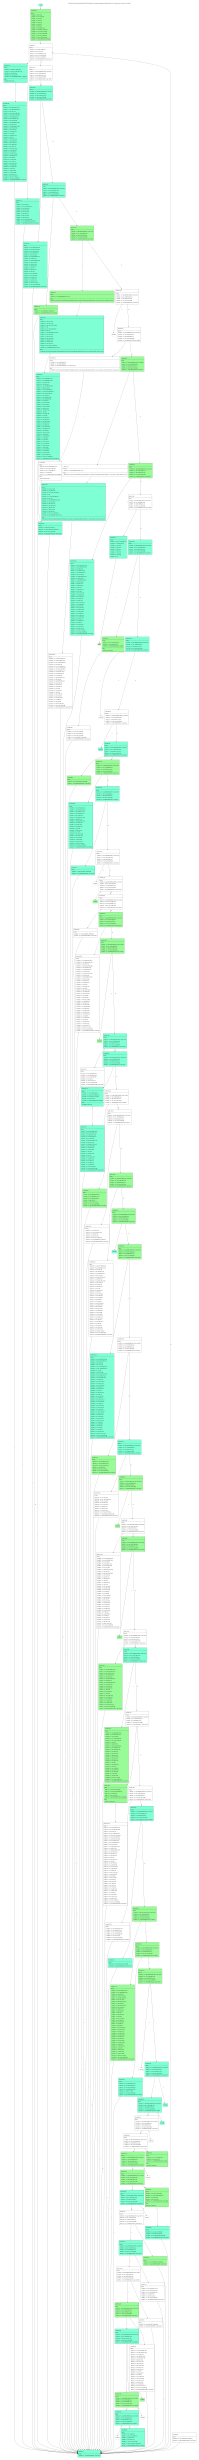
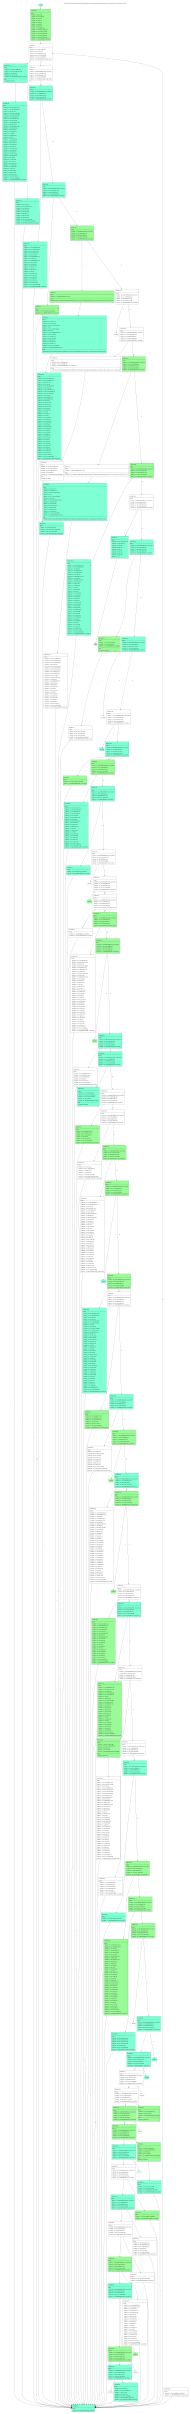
node "0x4023f7 [97]": removed
node "0x401784 [28]": fillcolor white -> aquamarine
